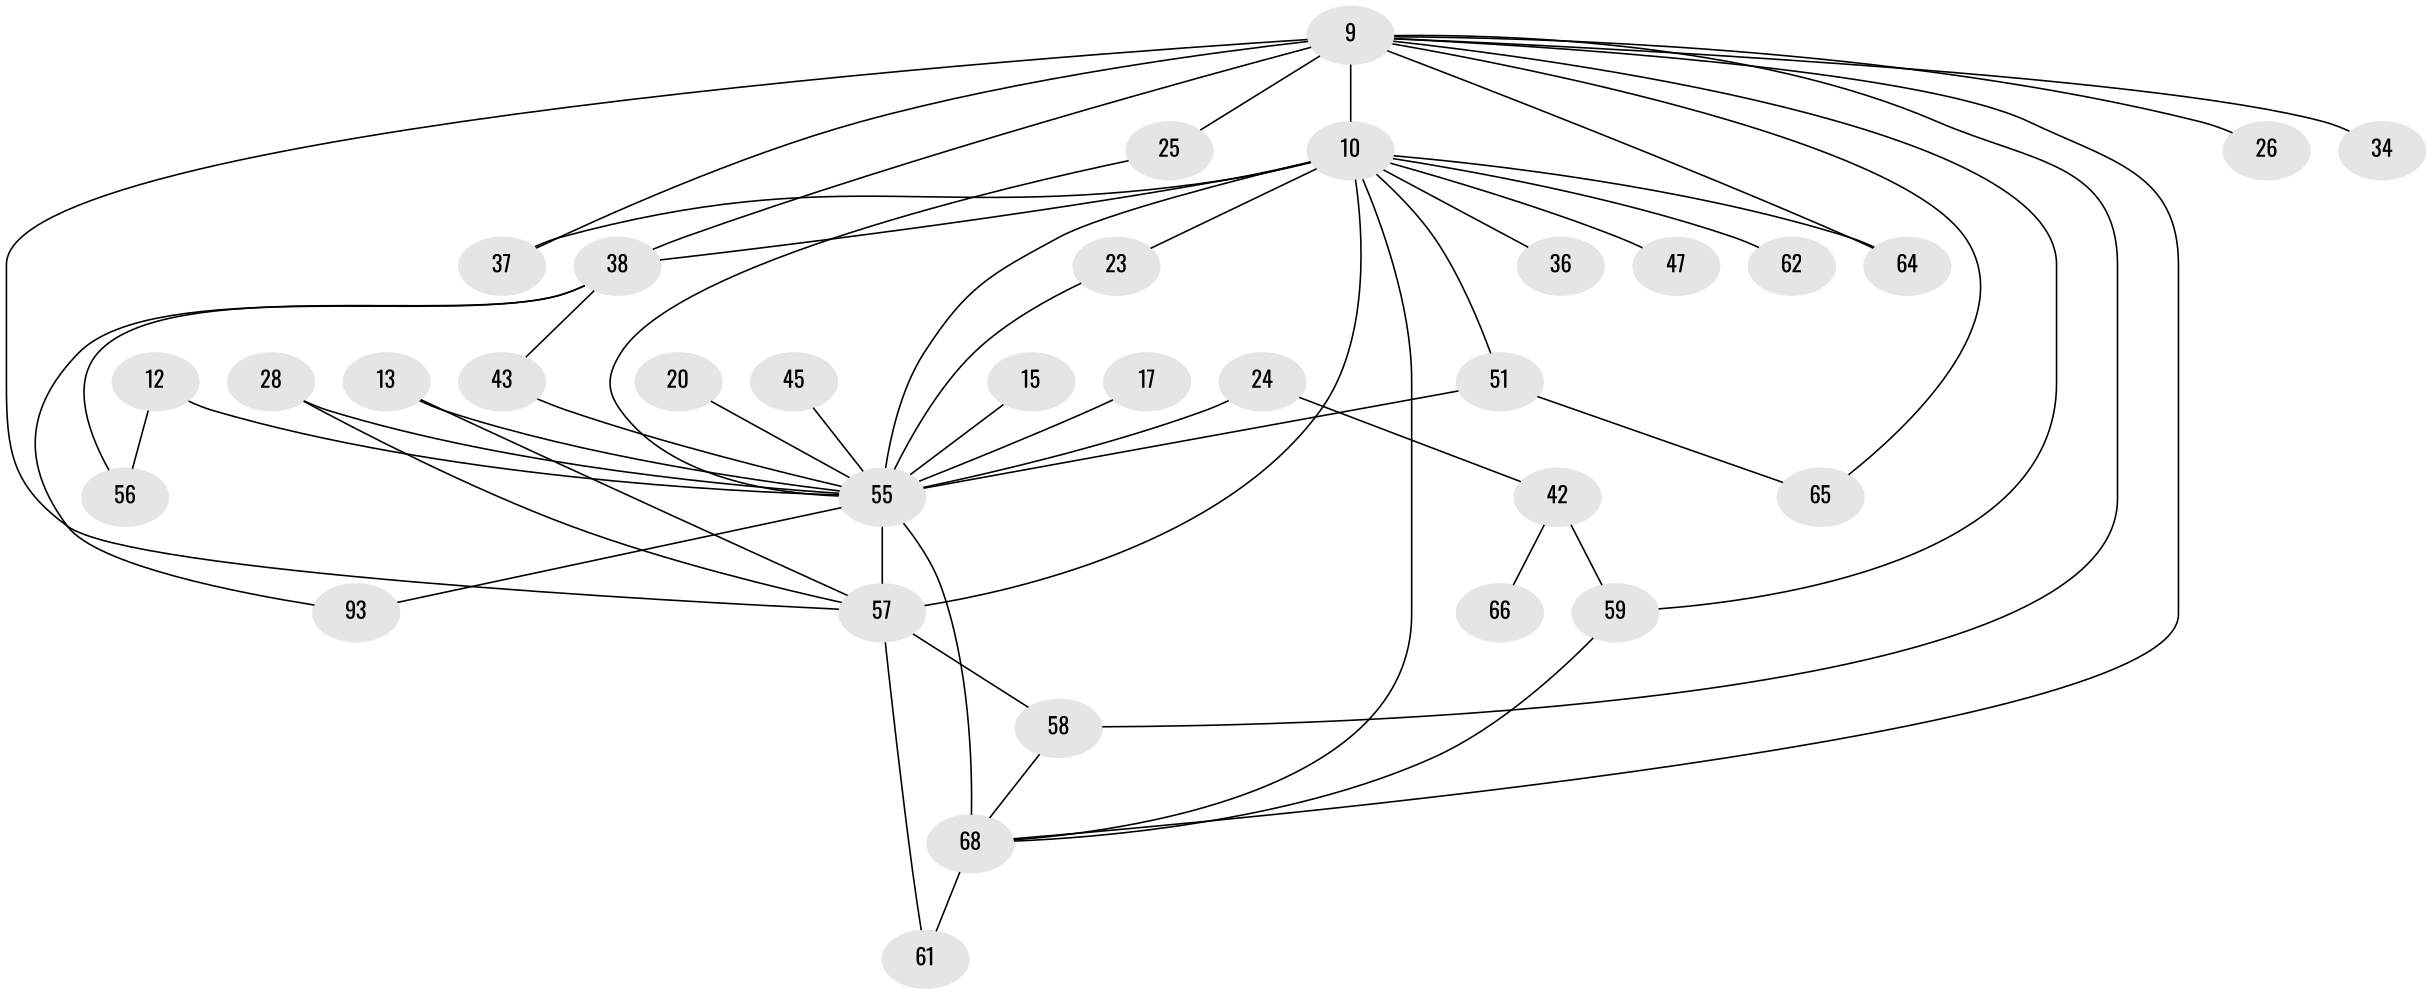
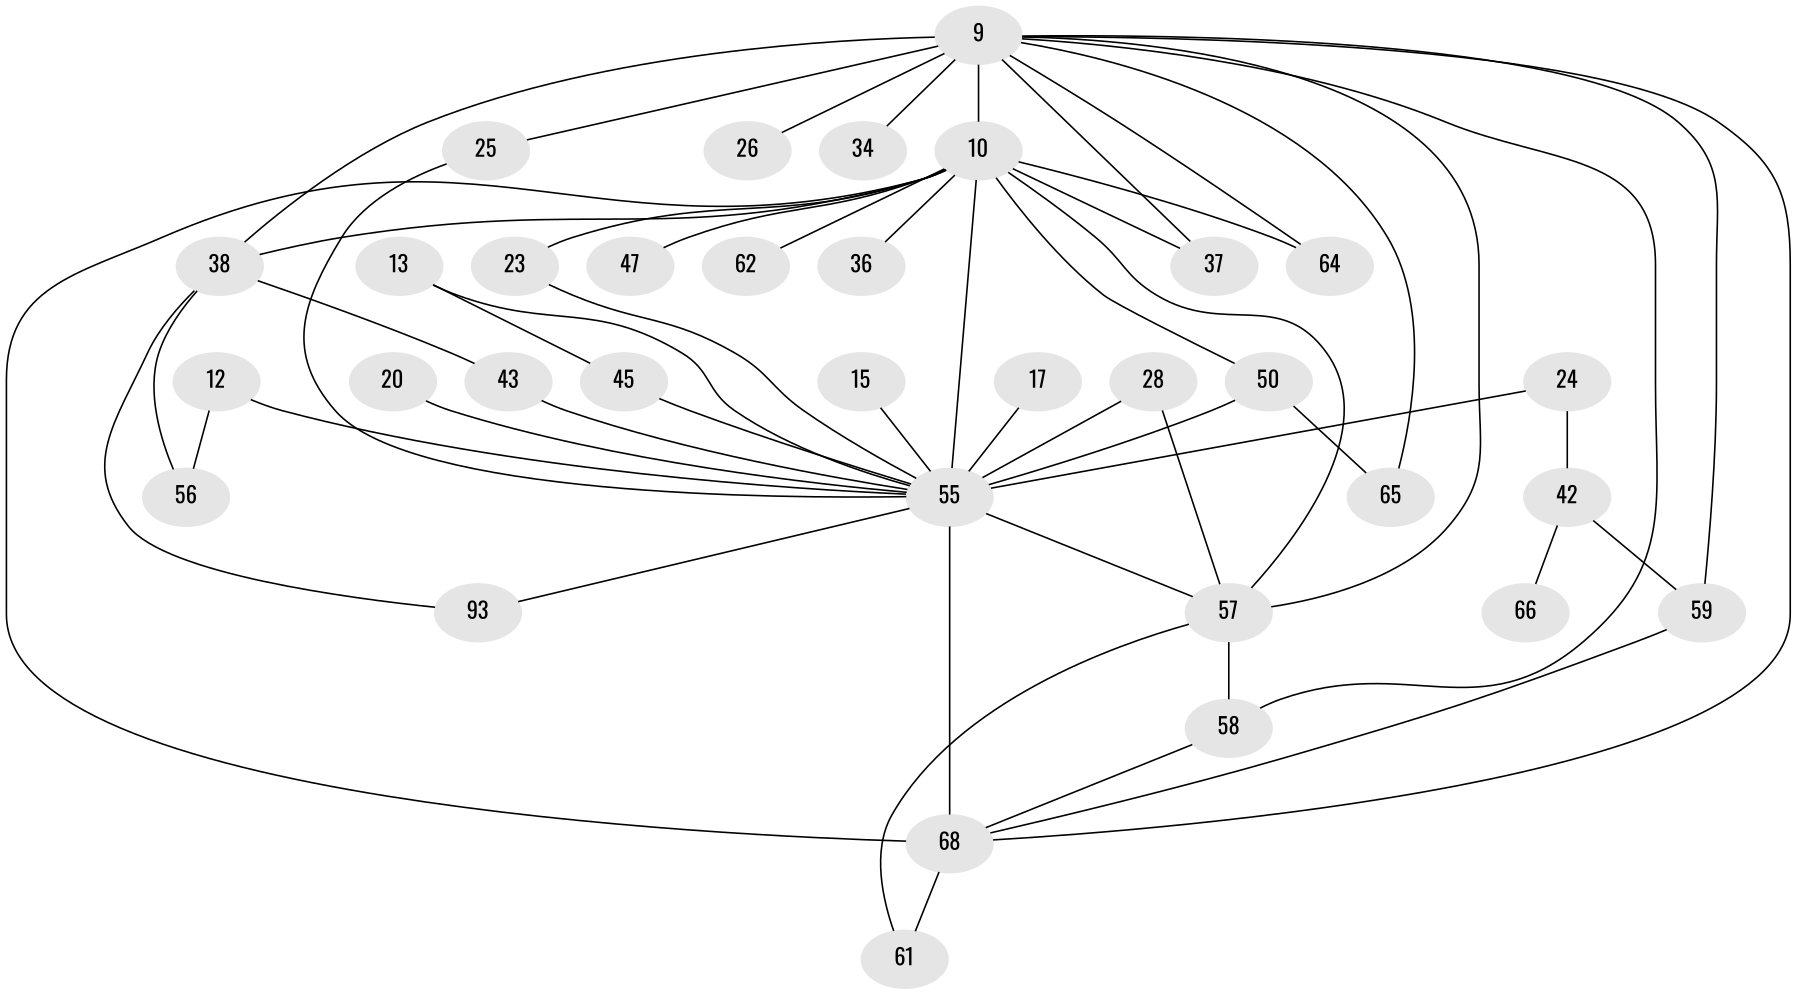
node "51": label "51" -> "50"
edge "13" -- "57": now "13" -- "45"
